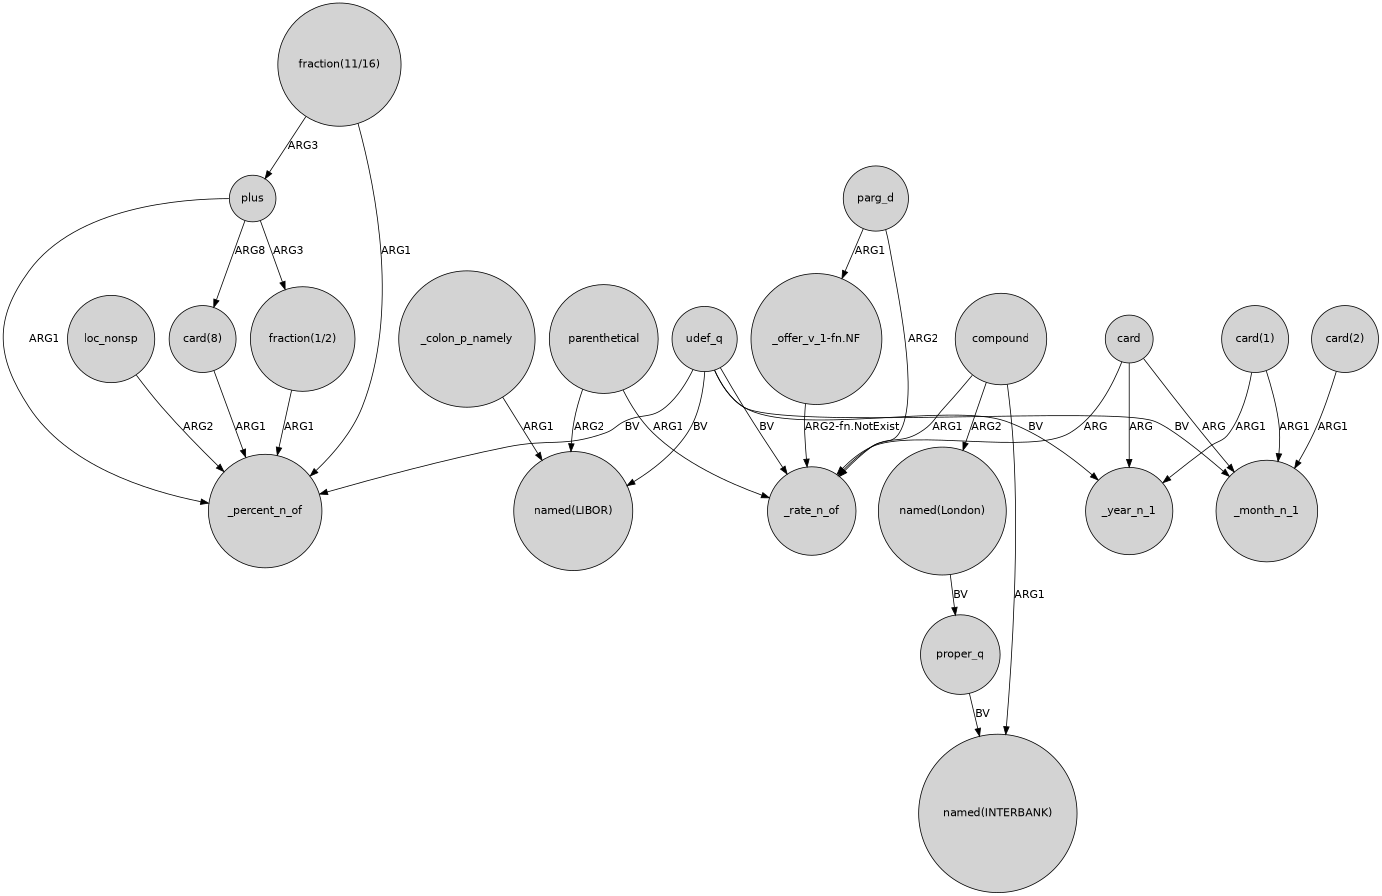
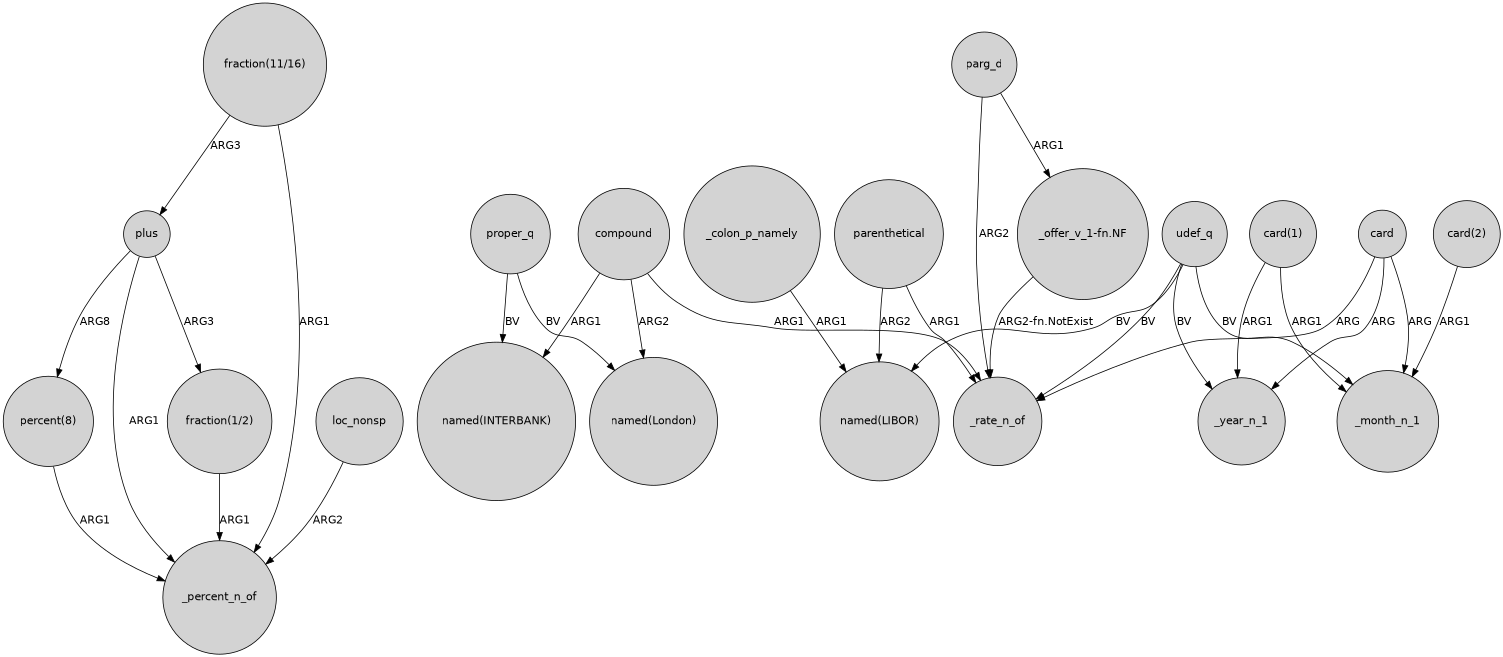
node "card(8)": label "card(8)" -> "percent(8)"
edge "udef_q" -> "_percent_n_of": removed, label "BV"
edge "named(London)" -> "proper_q": reversed
